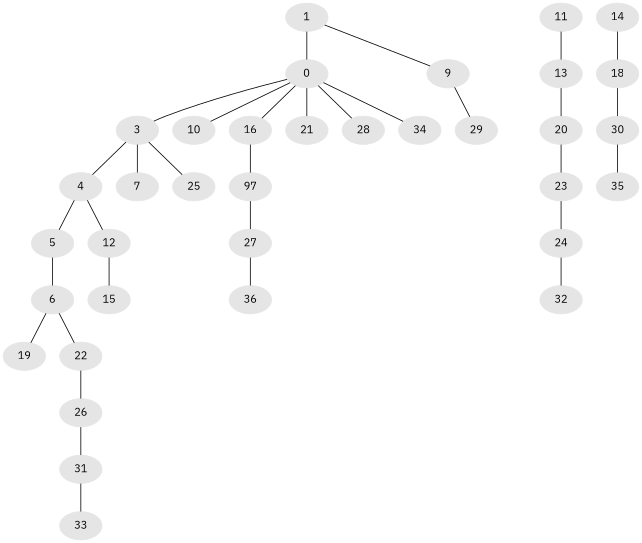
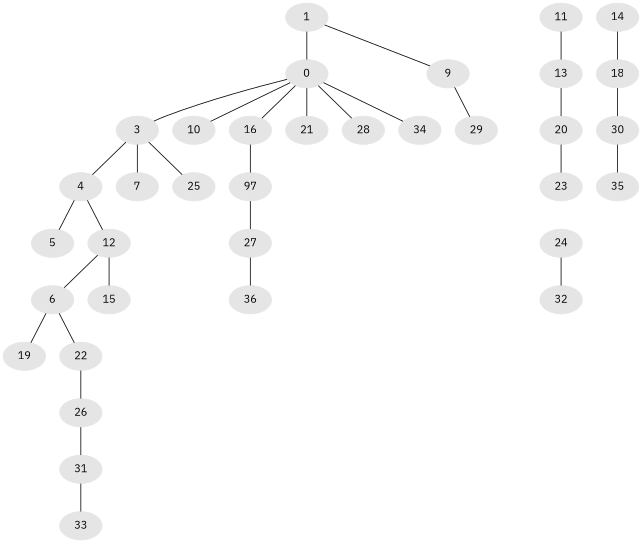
edge "23" -- "24": removed
edge "5" -- "6": now "12" -- "6"
